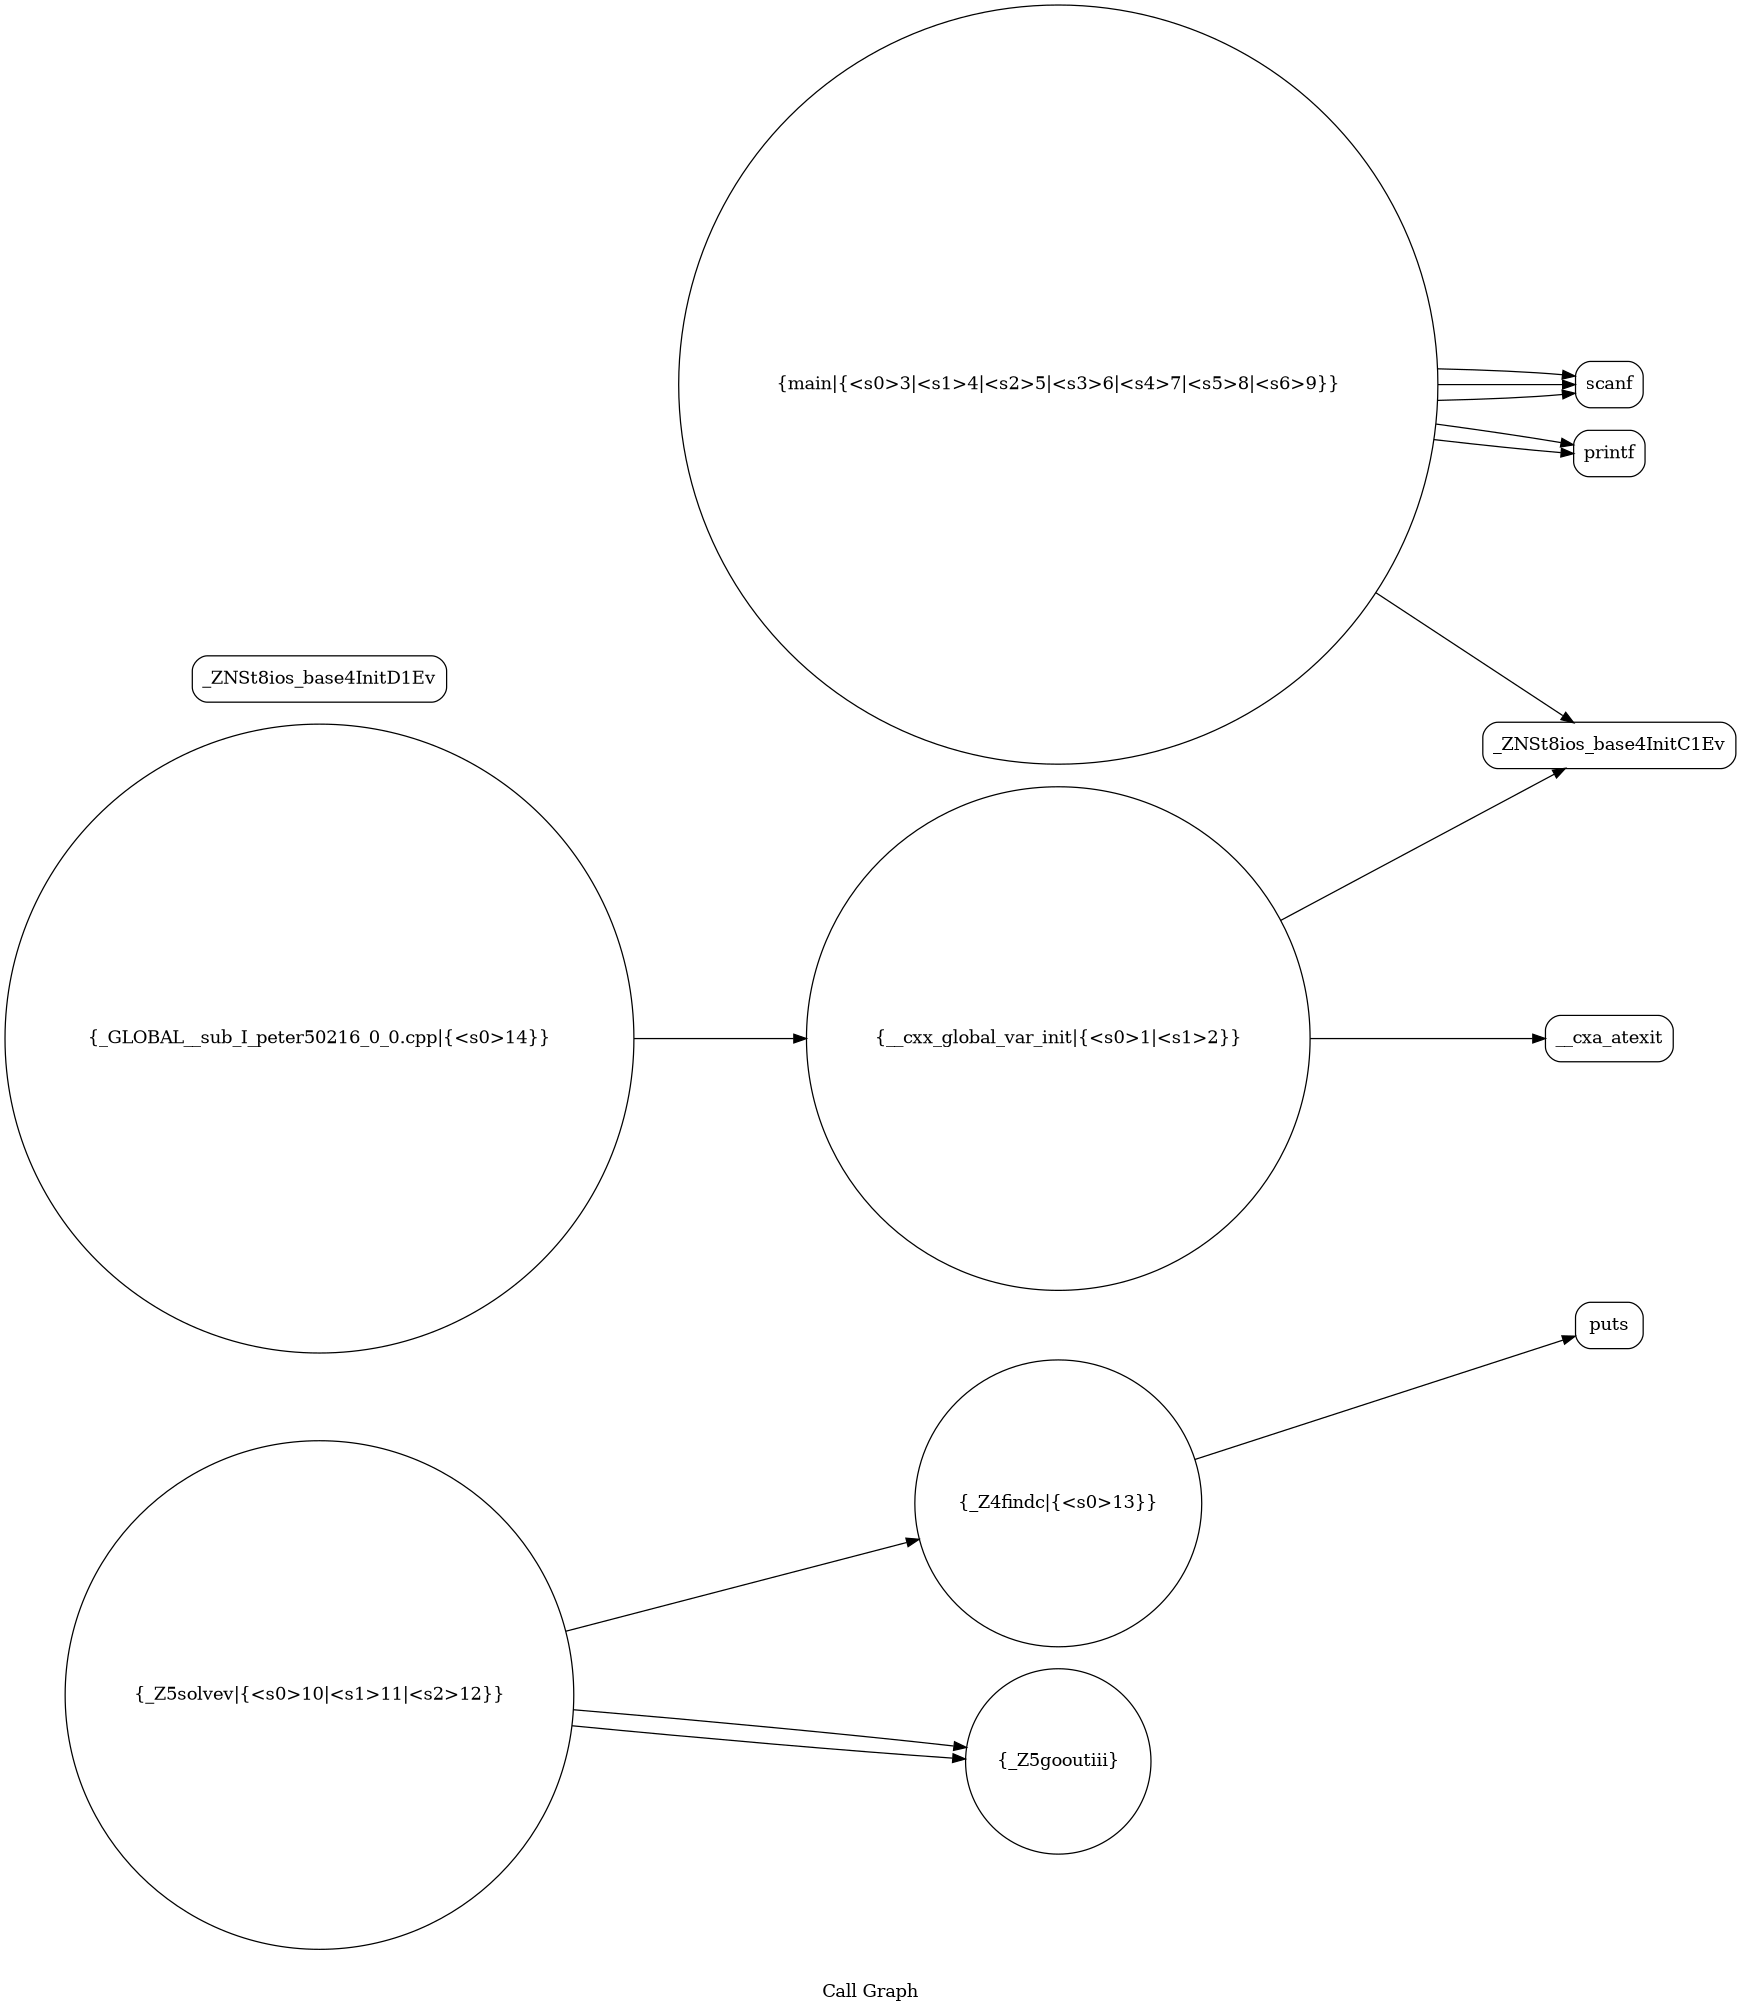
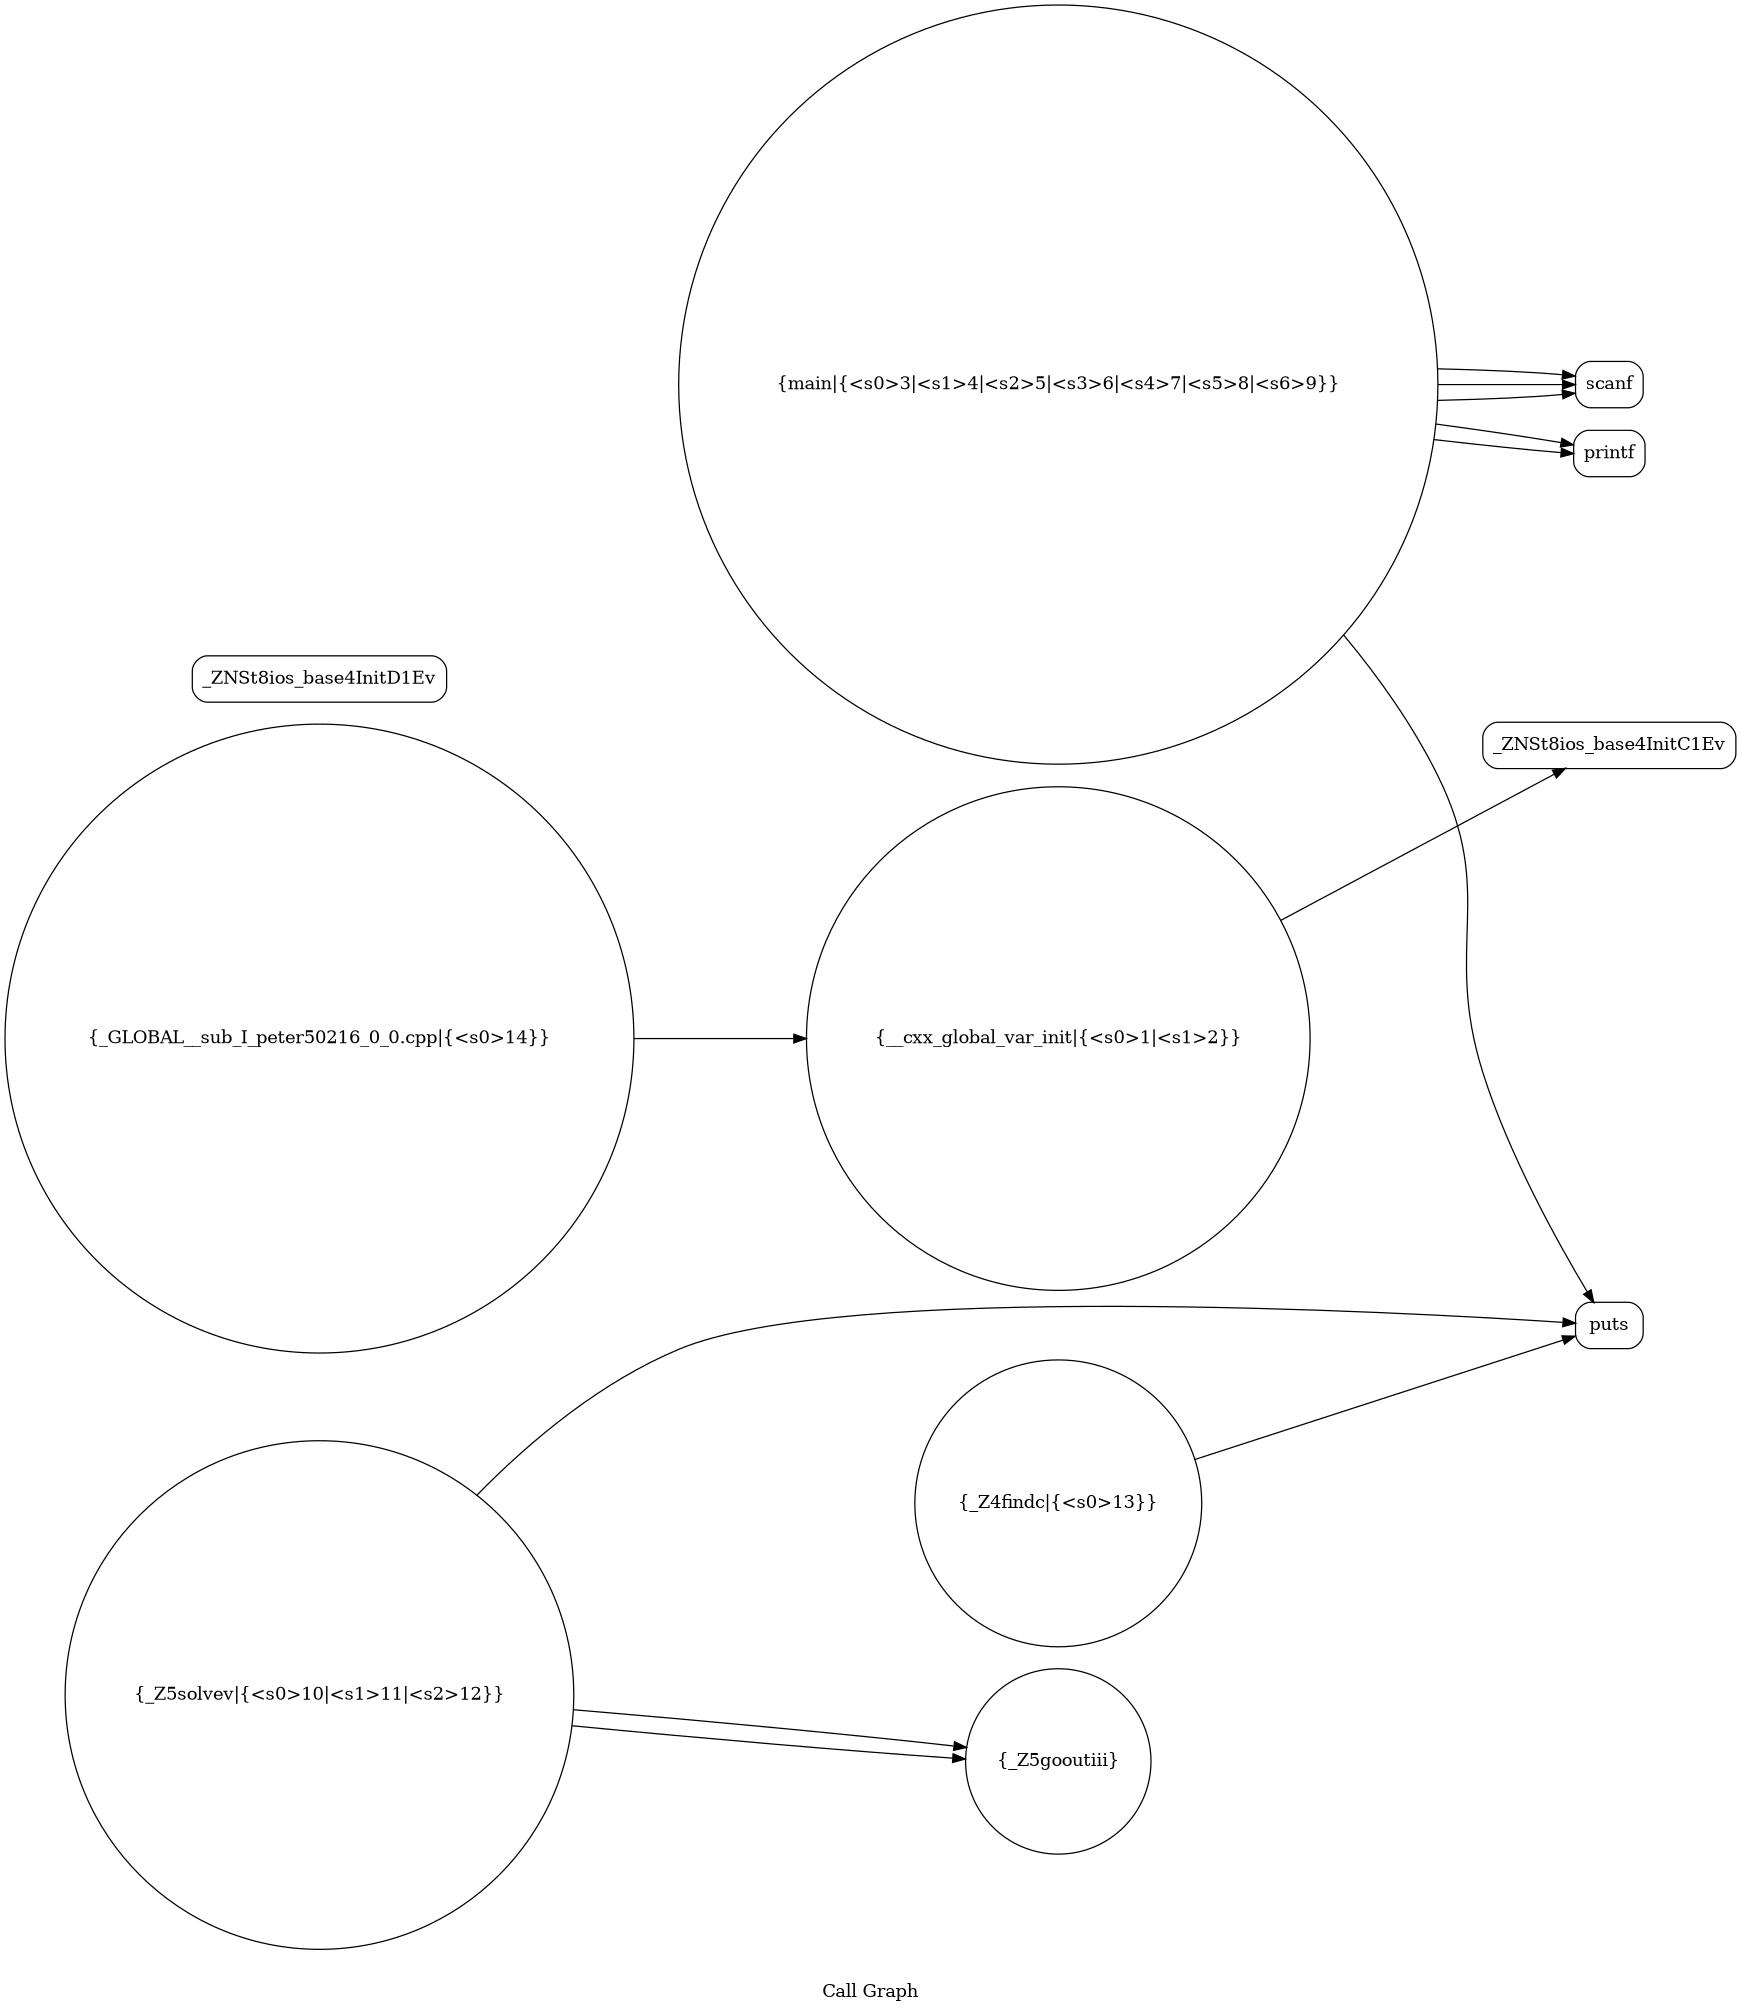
edge "{main|{<s0>3|<s1>4|<s2>5|<s3>6|<s4>7|<s5>8|<s6>9}}" -> "_ZNSt8ios_base4InitC1Ev": now "{main|{<s0>3|<s1>4|<s2>5|<s3>6|<s4>7|<s5>8|<s6>9}}" -> "puts"
node "__cxa_atexit": removed
edge "{_Z5solvev|{<s0>10|<s1>11|<s2>12}}" -> "{_Z4findc|{<s0>13}}": now "{_Z5solvev|{<s0>10|<s1>11|<s2>12}}" -> "puts"
